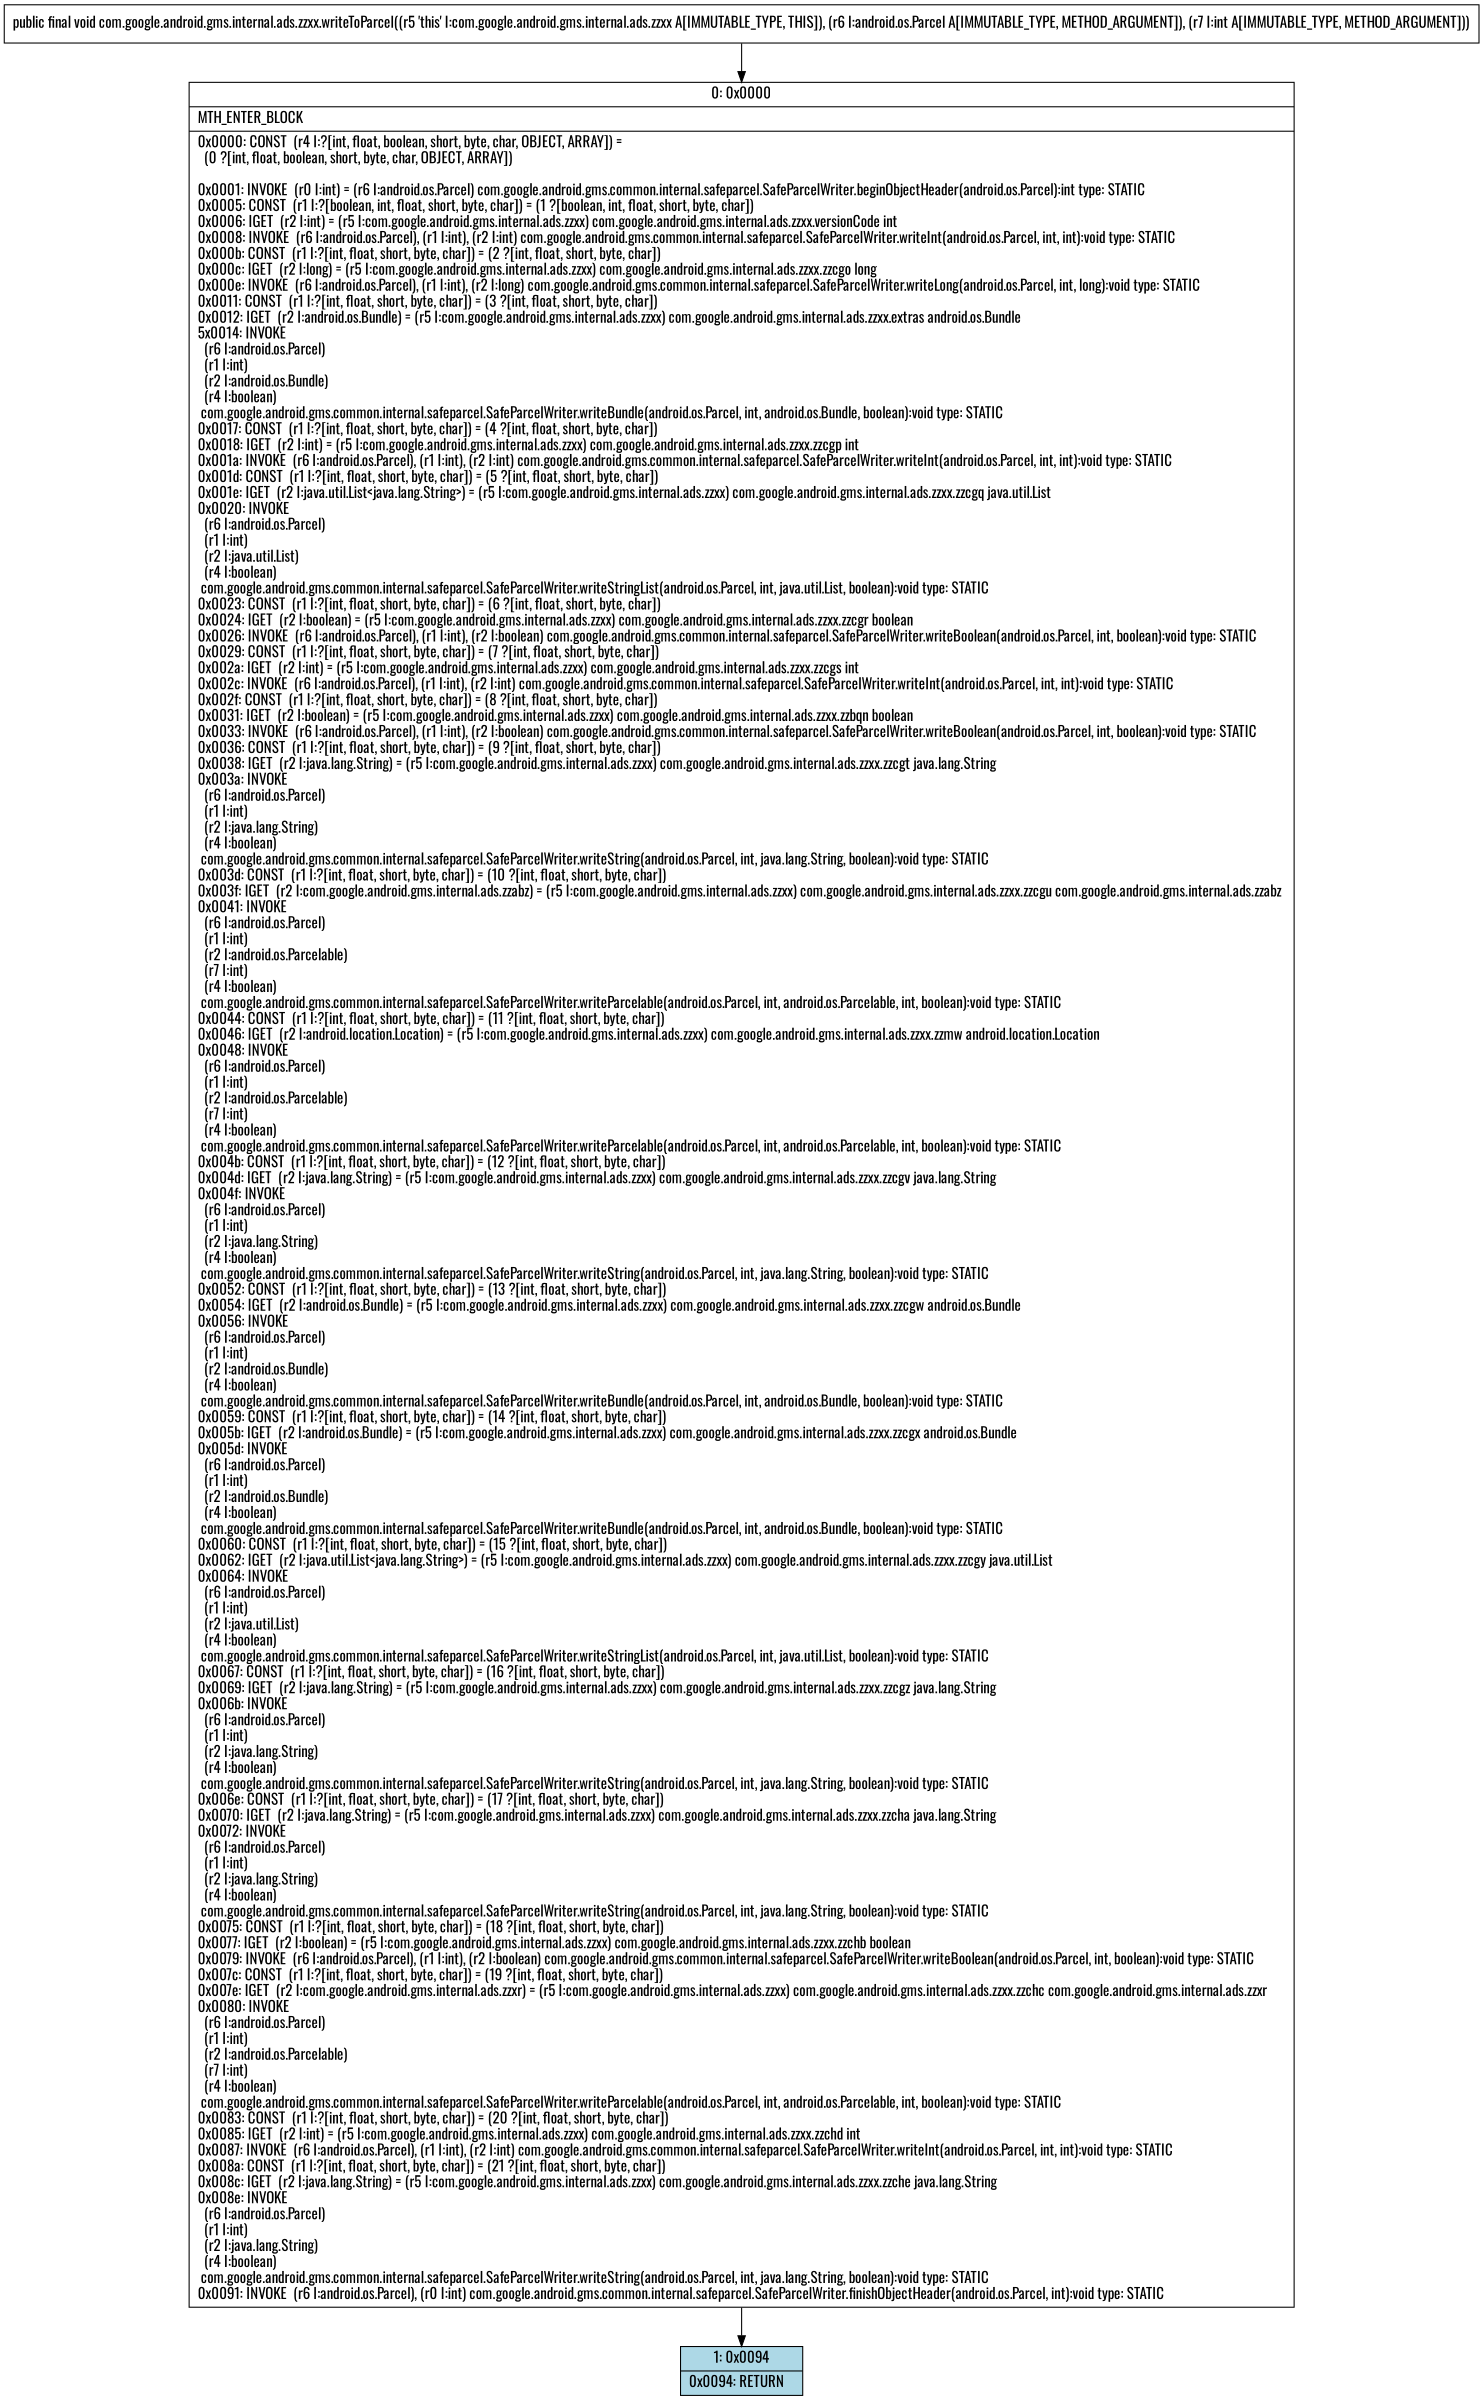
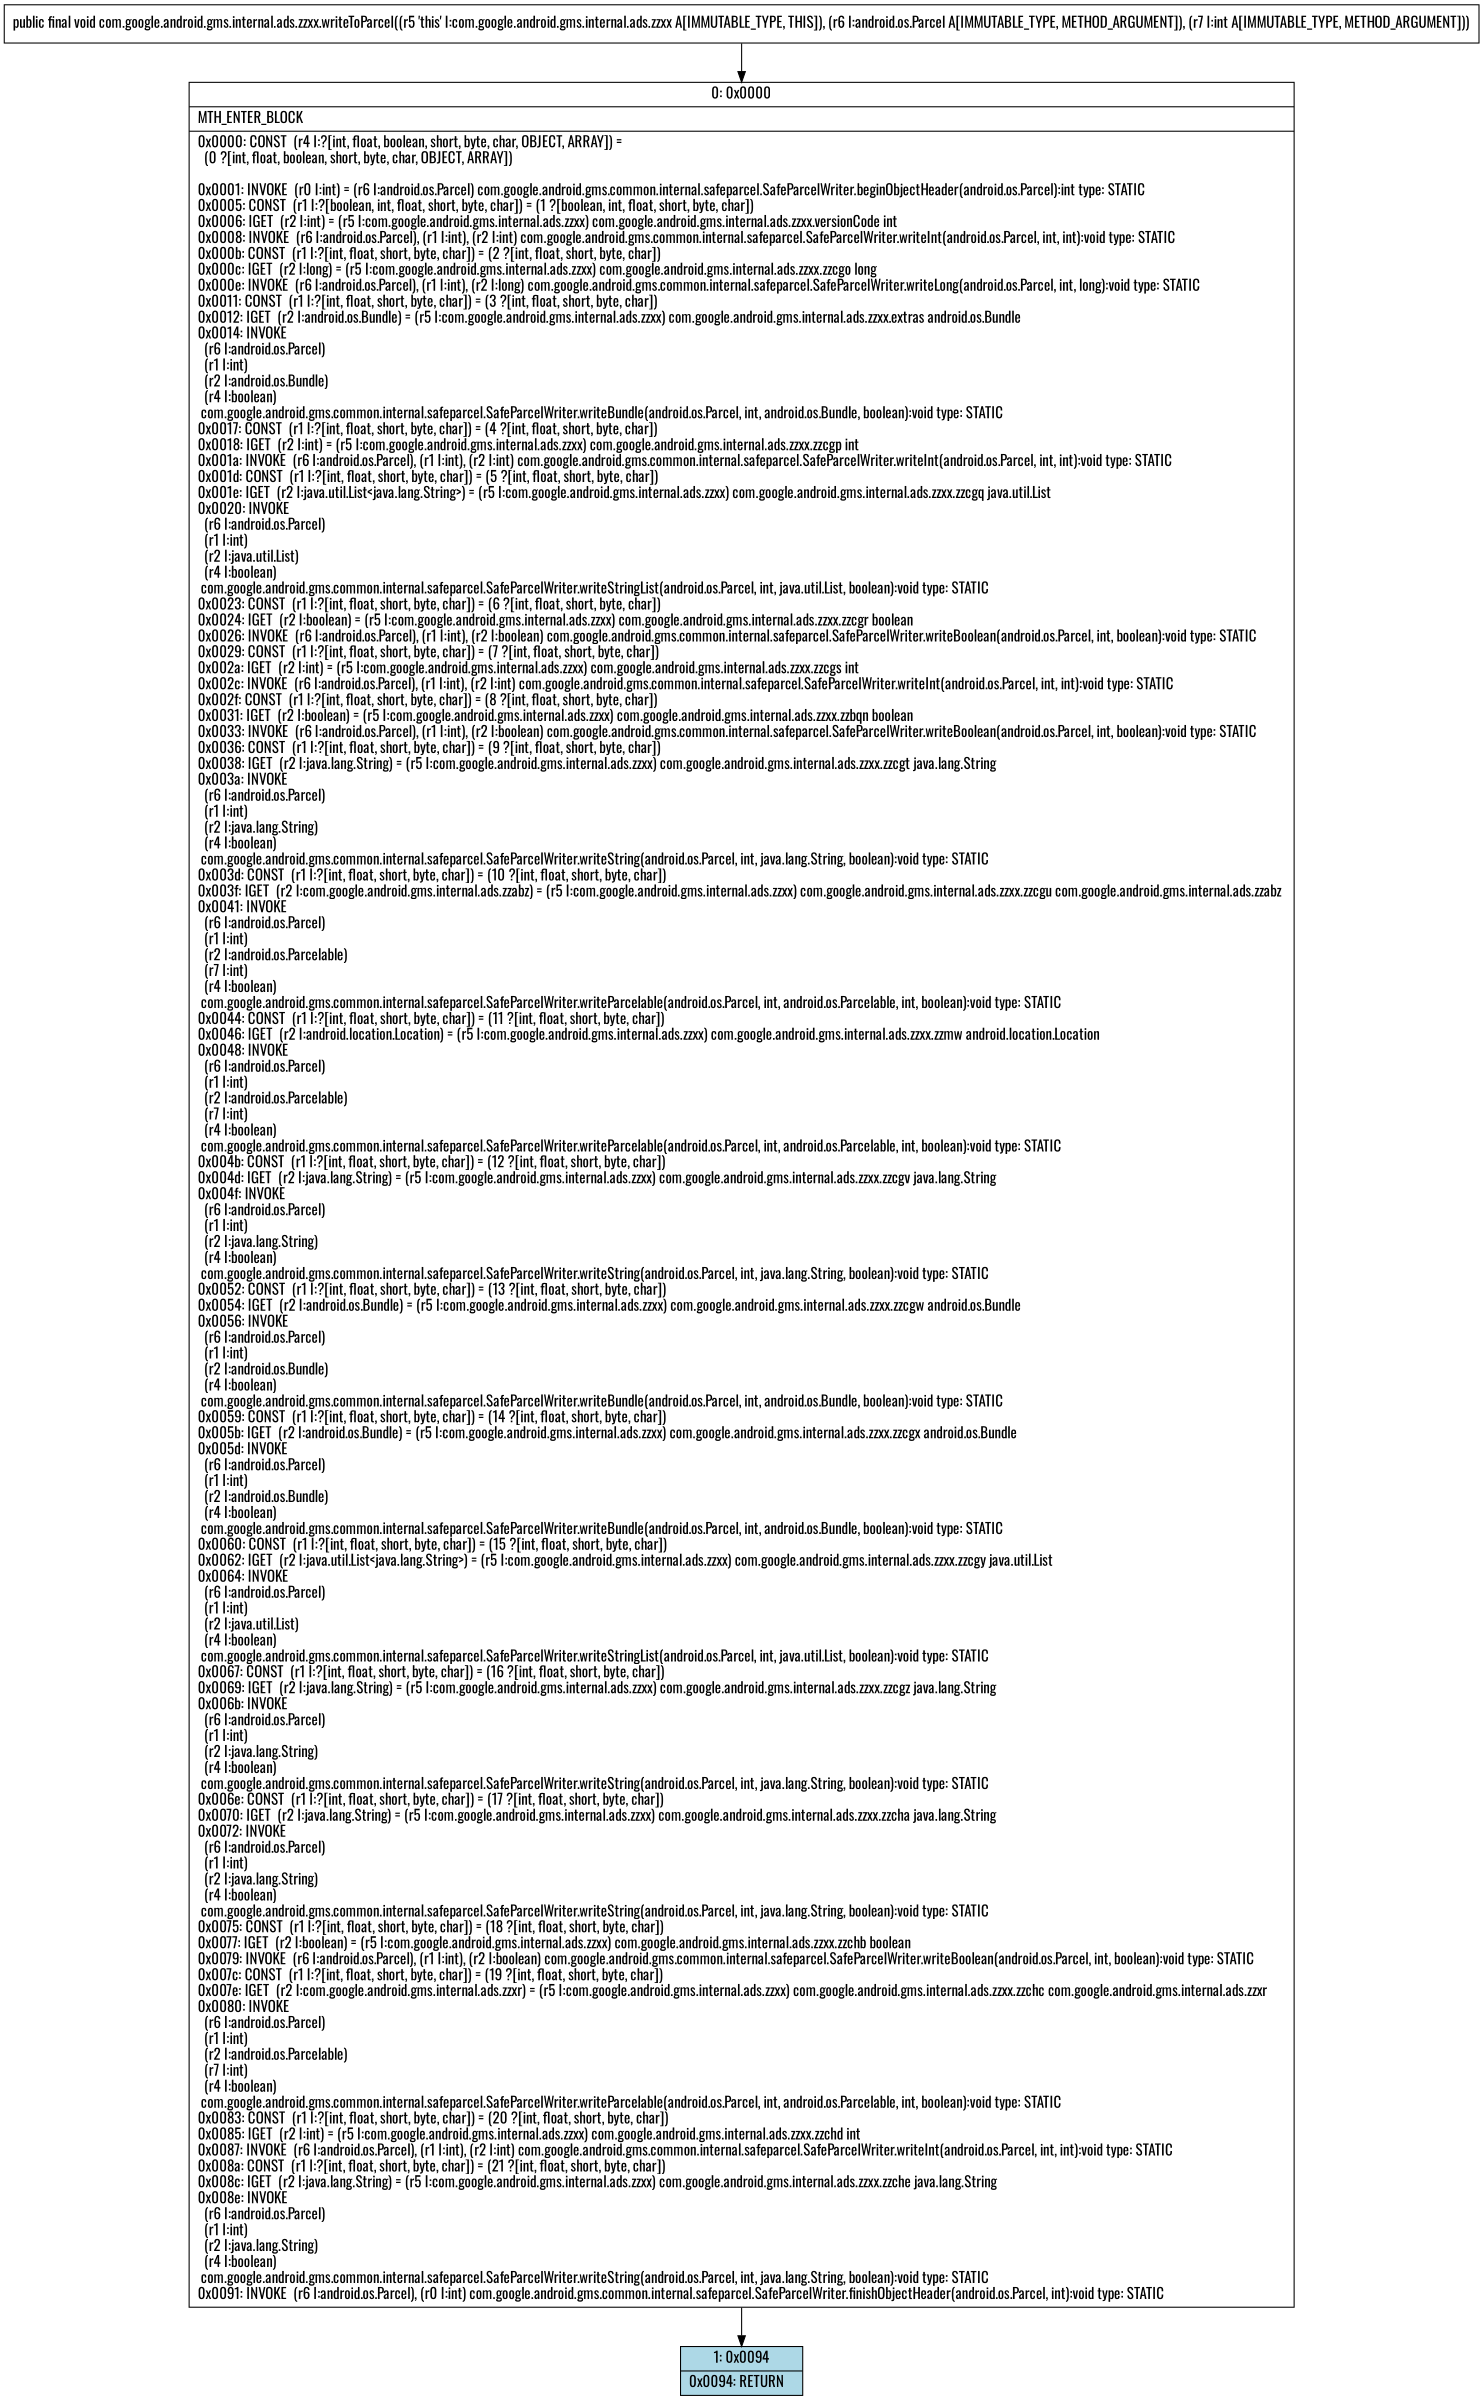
node "0: 0x0000": text "5x0014: INVOKE" -> "0x0014: INVOKE"
